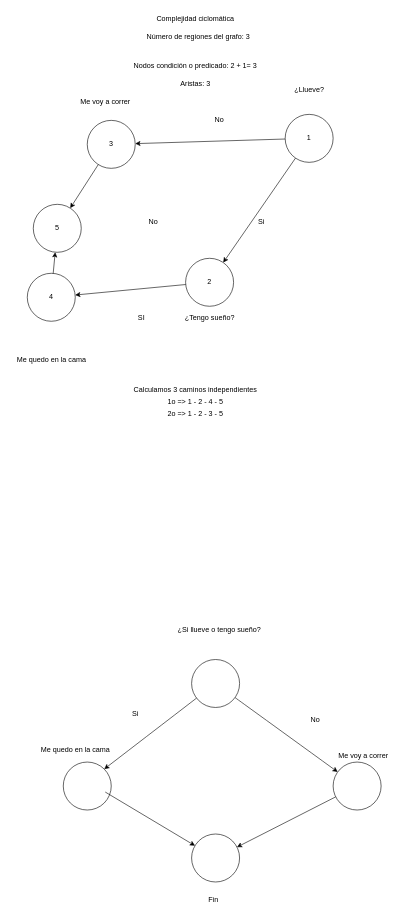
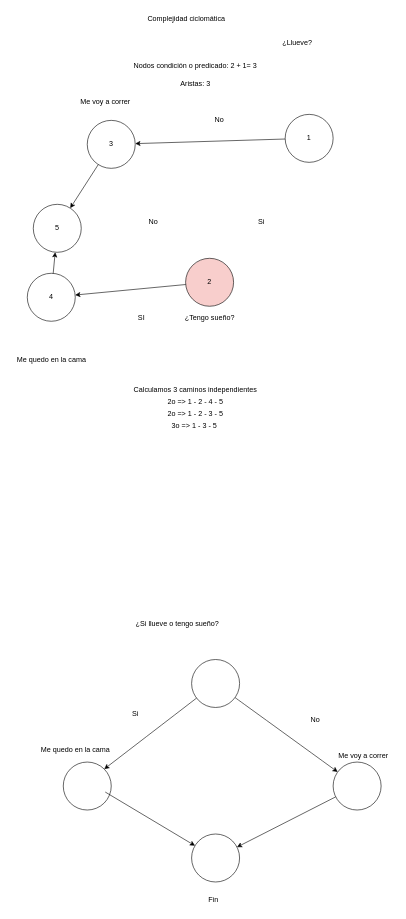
node "Complejidad ciclomática": moved (195, 18) -> (186, 18)
node "Número de regiones del grafo: 3": removed
node "¿Llueve?": moved (309, 90) -> (297, 42)
edge "1" -> "2": removed
node "2": fillcolor #ffffff -> #f8cecc
node "1o => 1 - 2 - 4 - 5": label "1o => 1 - 2 - 4 - 5" -> "2o => 1 - 2 - 4 - 5"
node "3o => 1 - 3 - 5": added
node "¿Si llueve o tengo sueño?": moved (219, 630) -> (177, 624)
